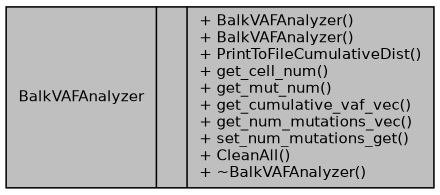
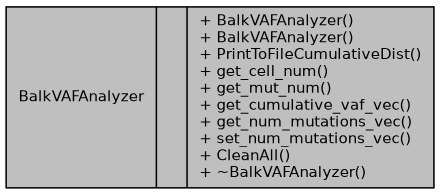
node "BalkVAFAnalyzer": text "+ set_num_mutations_get()" -> "+ set_num_mutations_vec()"
